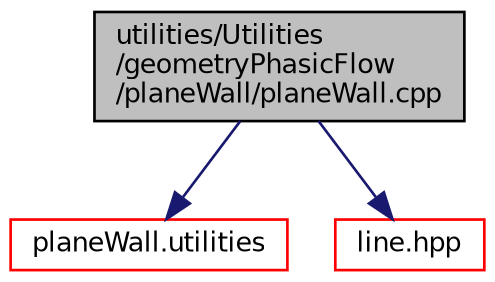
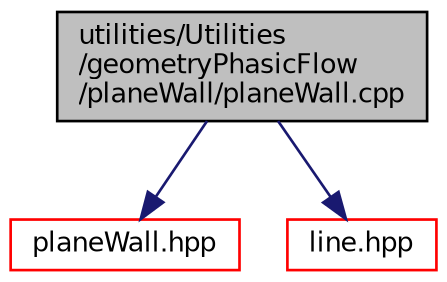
node "planeWall.utilities": label "planeWall.utilities" -> "planeWall.hpp"
